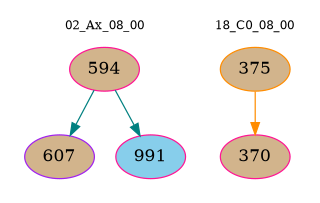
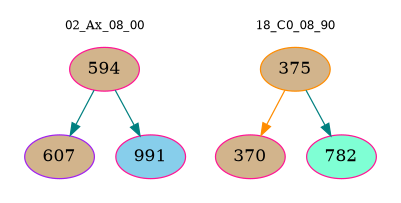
cluster "18_C0_08_00": label "18_C0_08_00" -> "18_C0_08_90"
node "782": added
